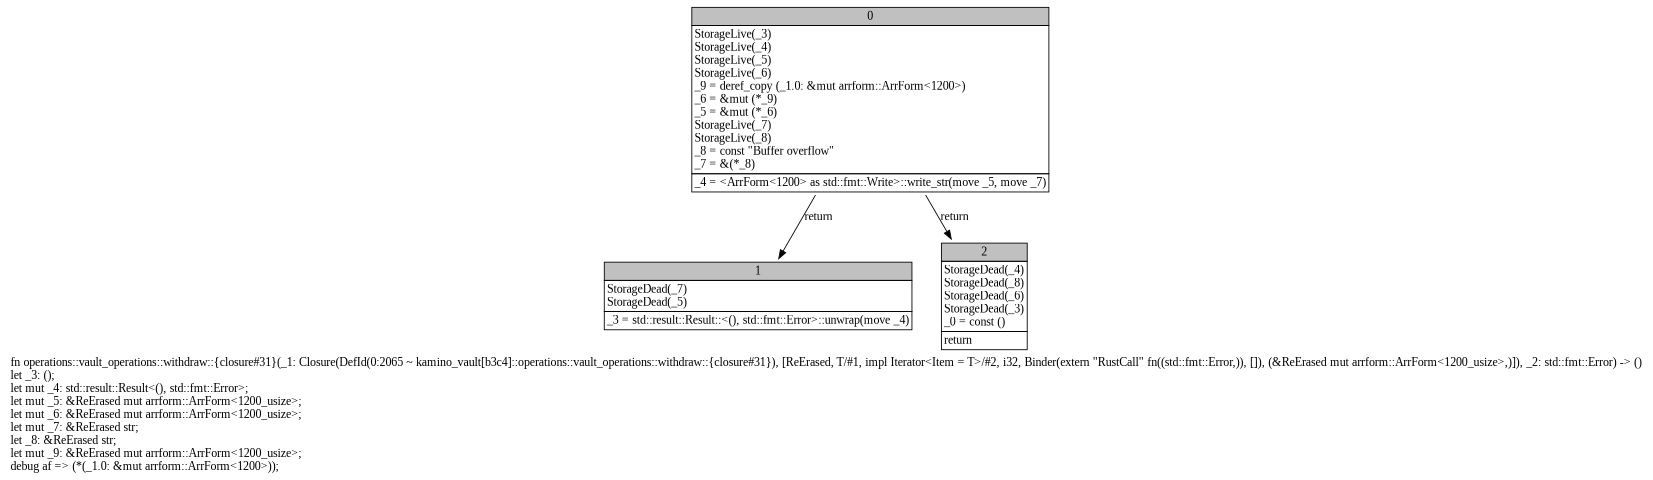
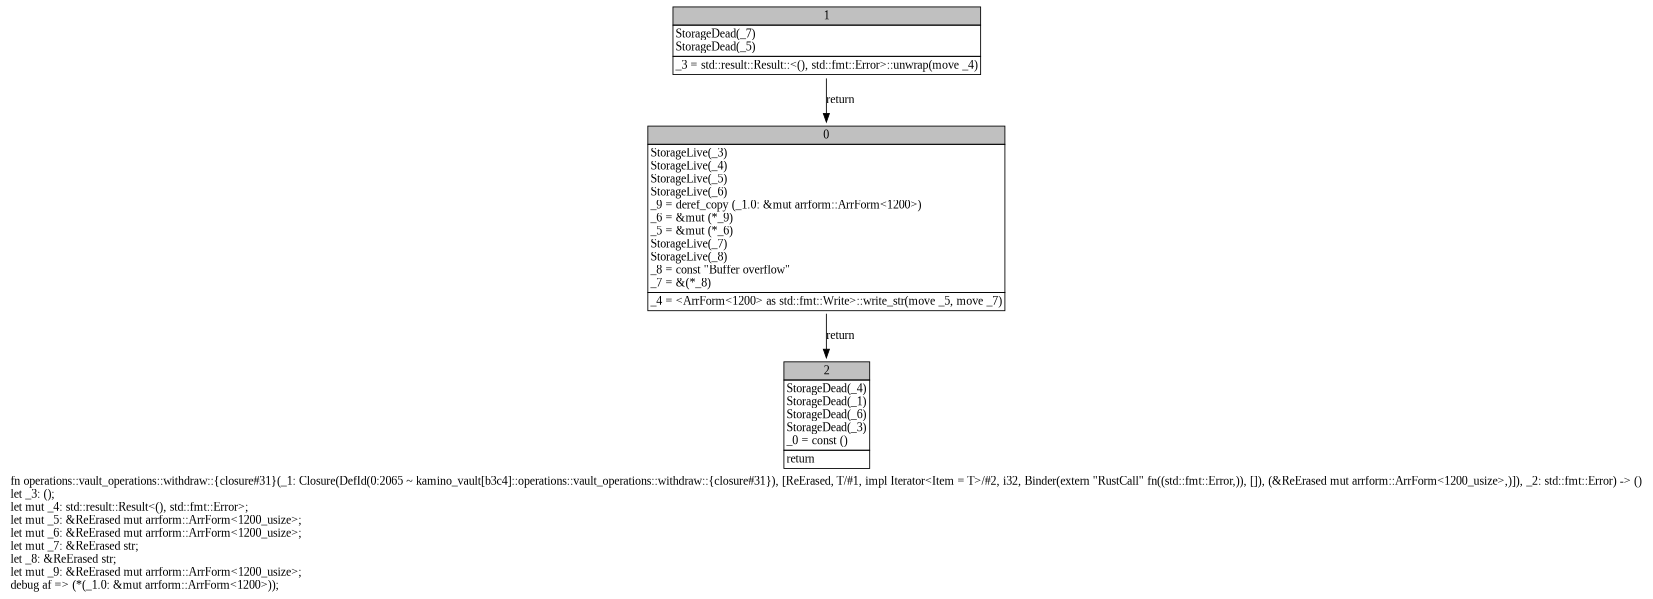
edge "0" -> "1": reversed
node "2": text "StorageDead(_8)" -> "StorageDead(_1)"
